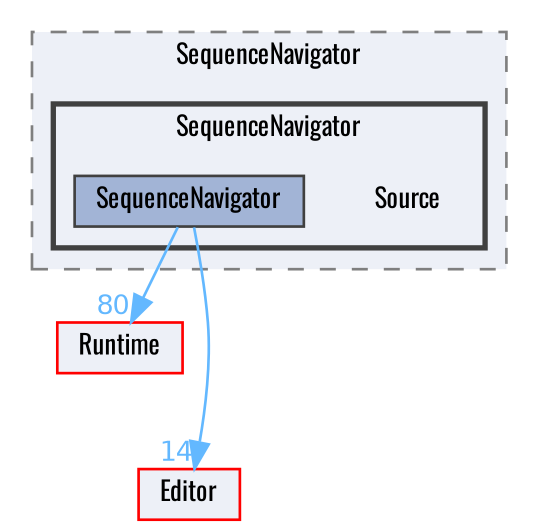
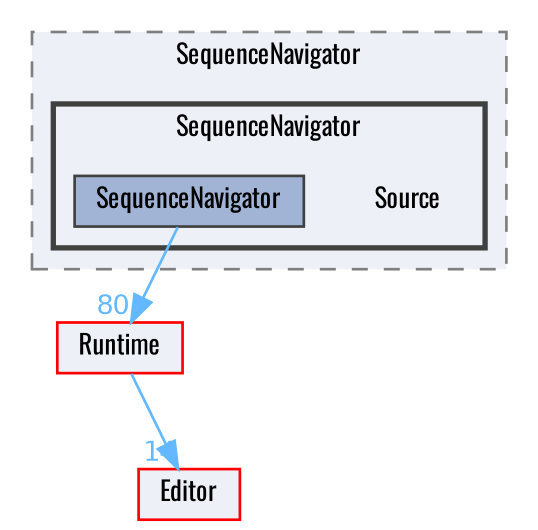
edge "SequenceNavigator" -> "Editor": now "Runtime" -> "Editor"
